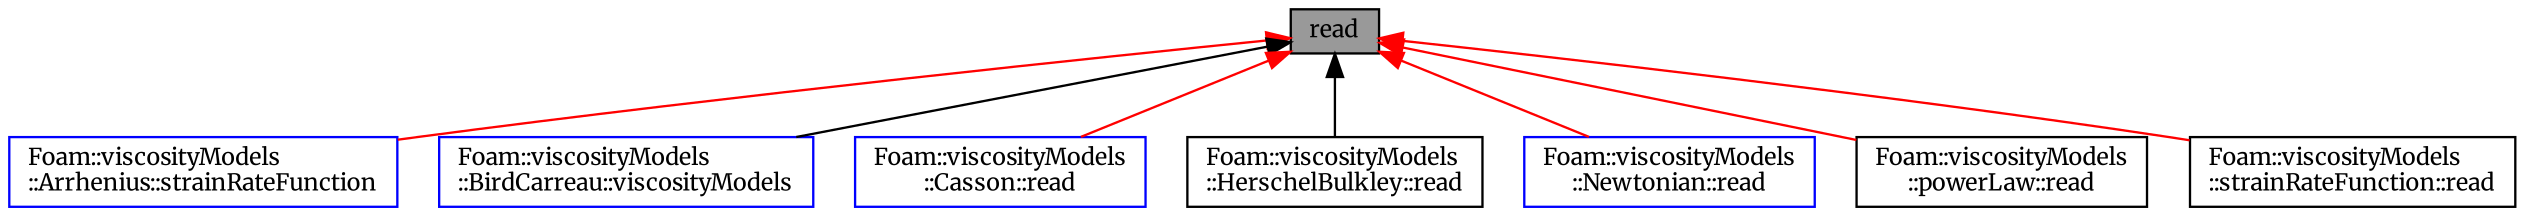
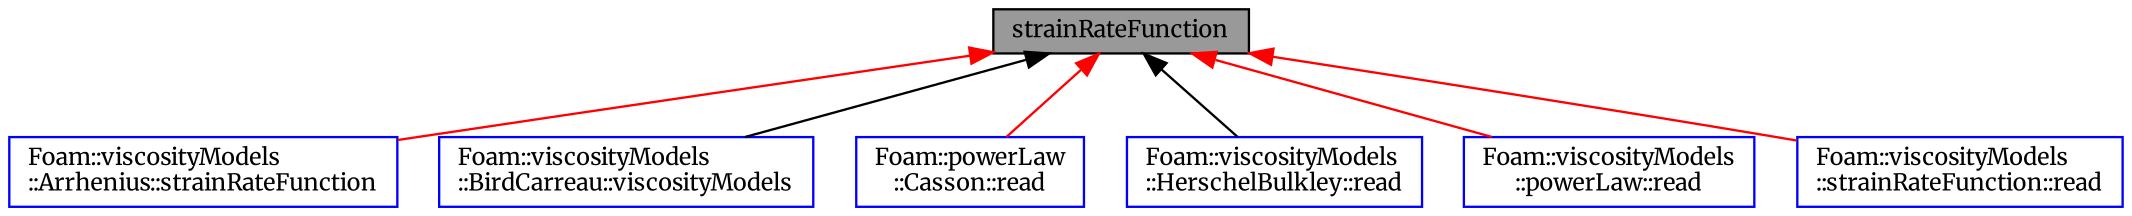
node "read": label "read" -> "strainRateFunction"
node "Foam::viscosityModels ::Casson::read": label "Foam::viscosityModels ::Casson::read" -> "Foam::powerLaw ::Casson::read"
node "Foam::viscosityModels ::HerschelBulkley::read": color black -> blue
node "Foam::viscosityModels ::Newtonian::read": removed
node "Foam::viscosityModels ::powerLaw::read": color black -> blue
node "Foam::viscosityModels ::strainRateFunction::read": color black -> blue
